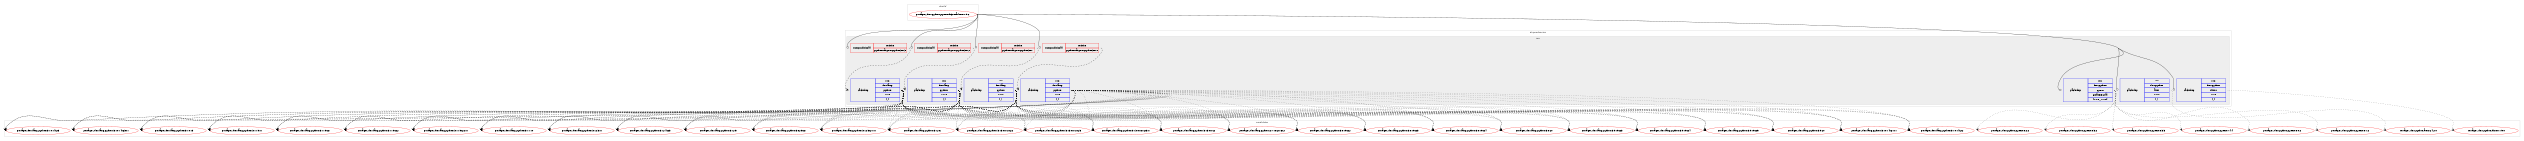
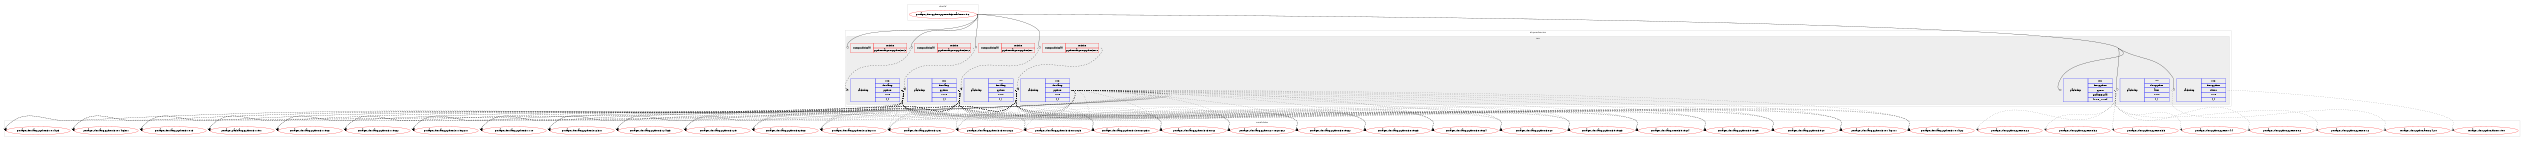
node "portage://dev-lang/python-3.11.9-r1": label "portage://dev-lang/python-3.11.9-r1" -> "portage://pack-lang/python-3.11.9-r1"
node "portage://dev-lang/python-3.9.19_p4": label "portage://dev-lang/python-3.9.19_p4" -> "portage://dev-lang/none-3.9.19_p4"
